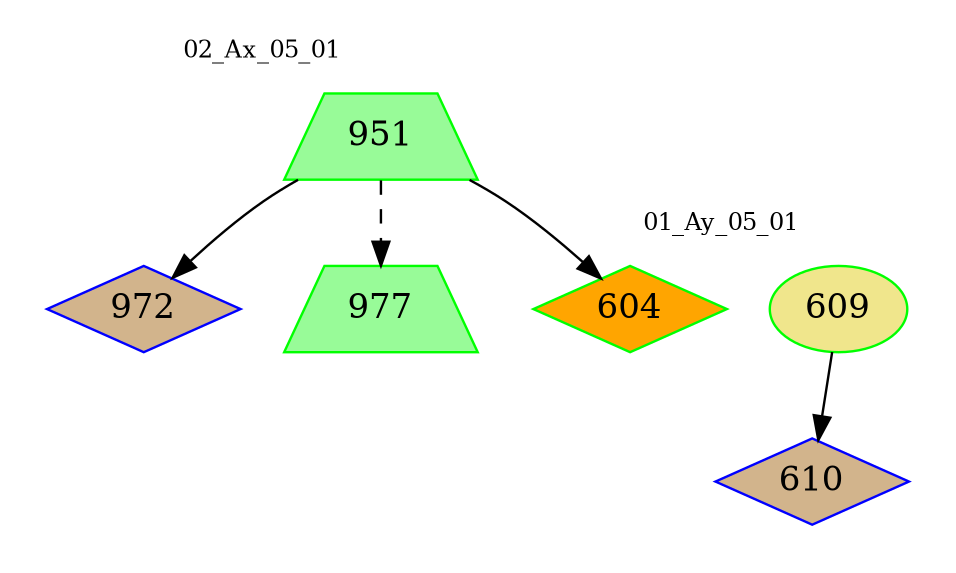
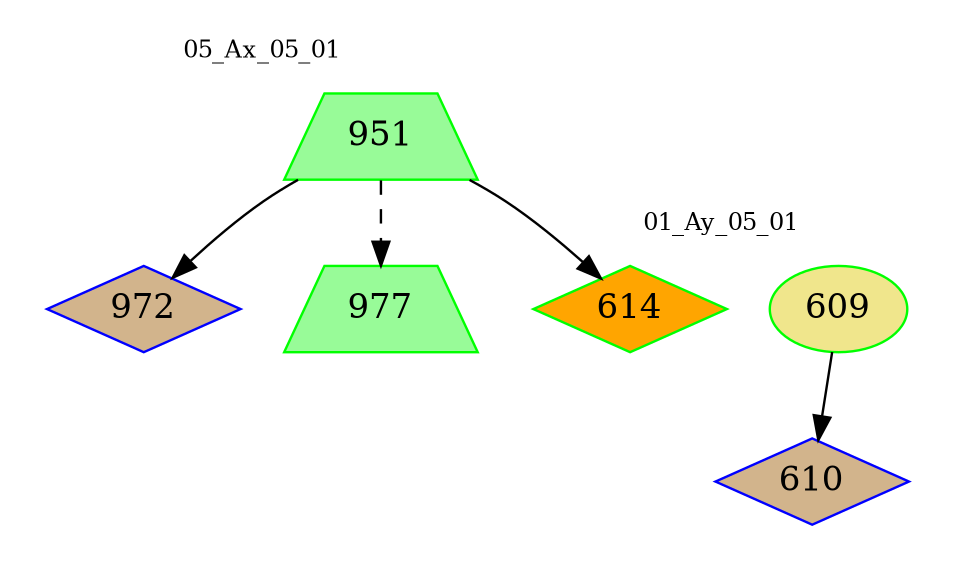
cluster "02_Ax_05_01": label "02_Ax_05_01" -> "05_Ax_05_01"
node "604": label "604" -> "614"
